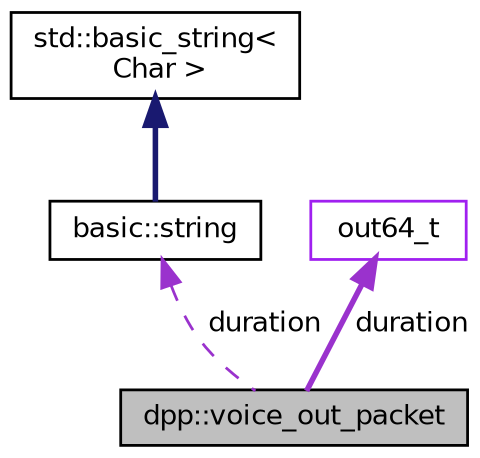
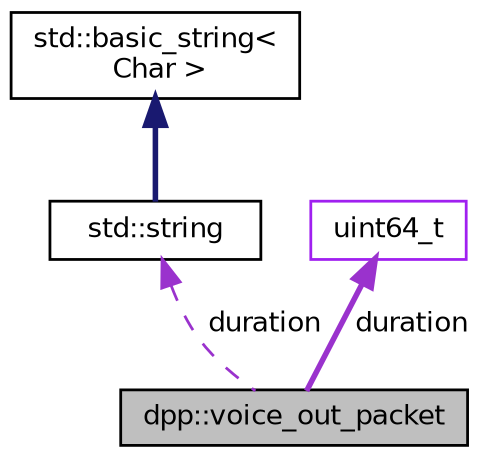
node "basic::string": label "basic::string" -> "std::string"
node "out64_t": label "out64_t" -> "uint64_t"
